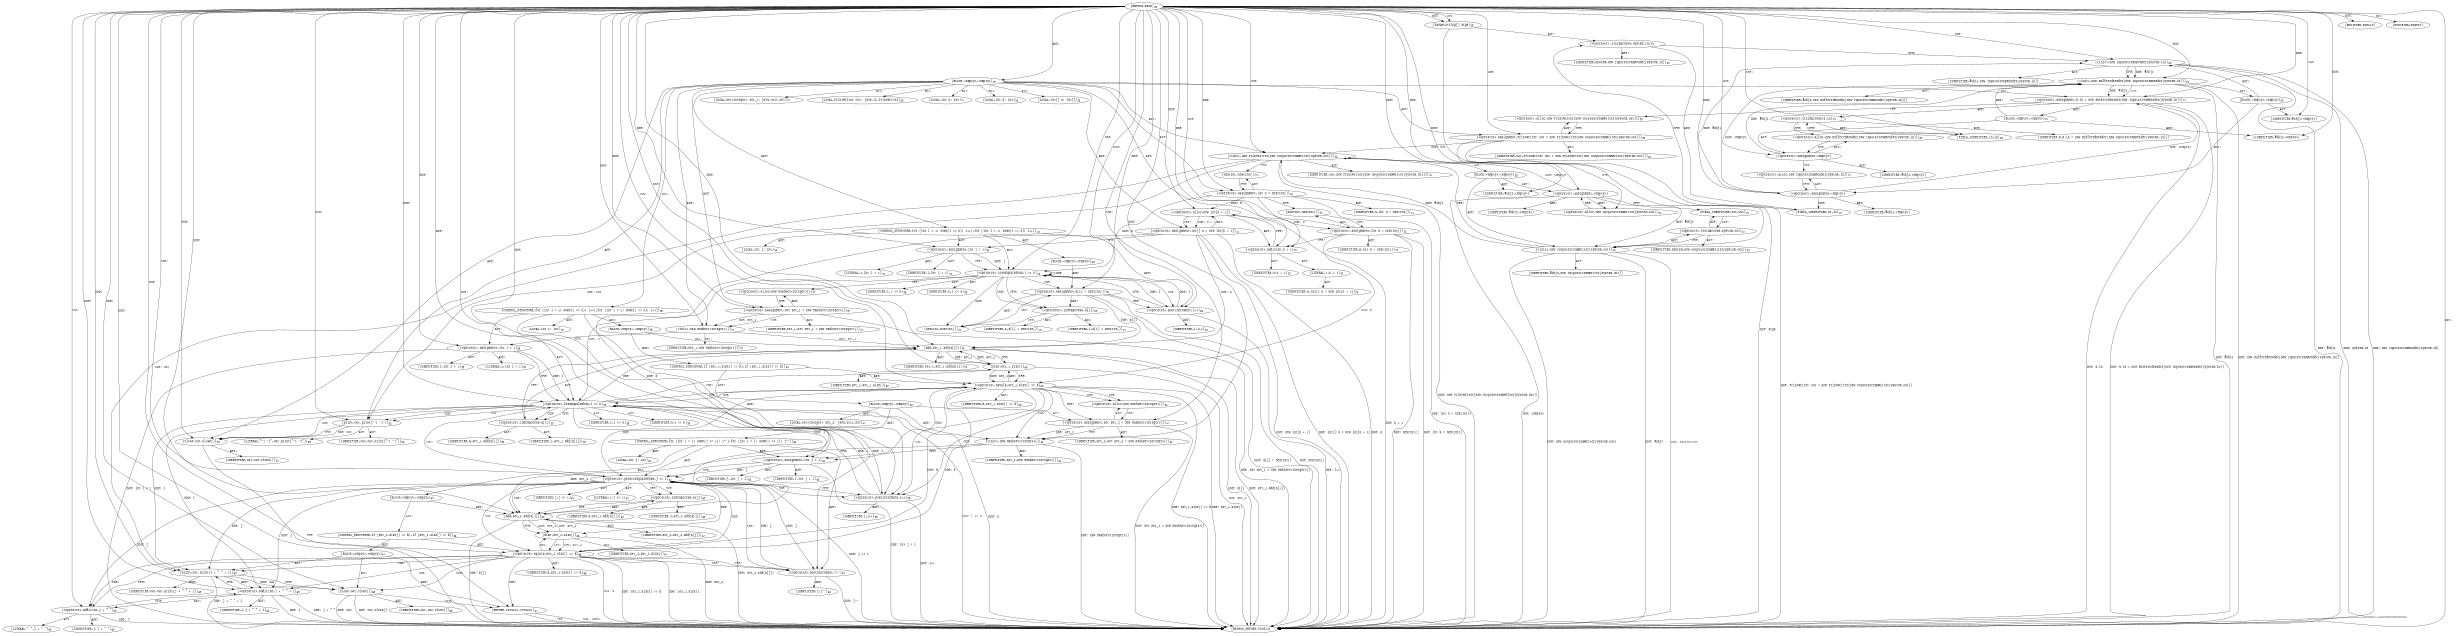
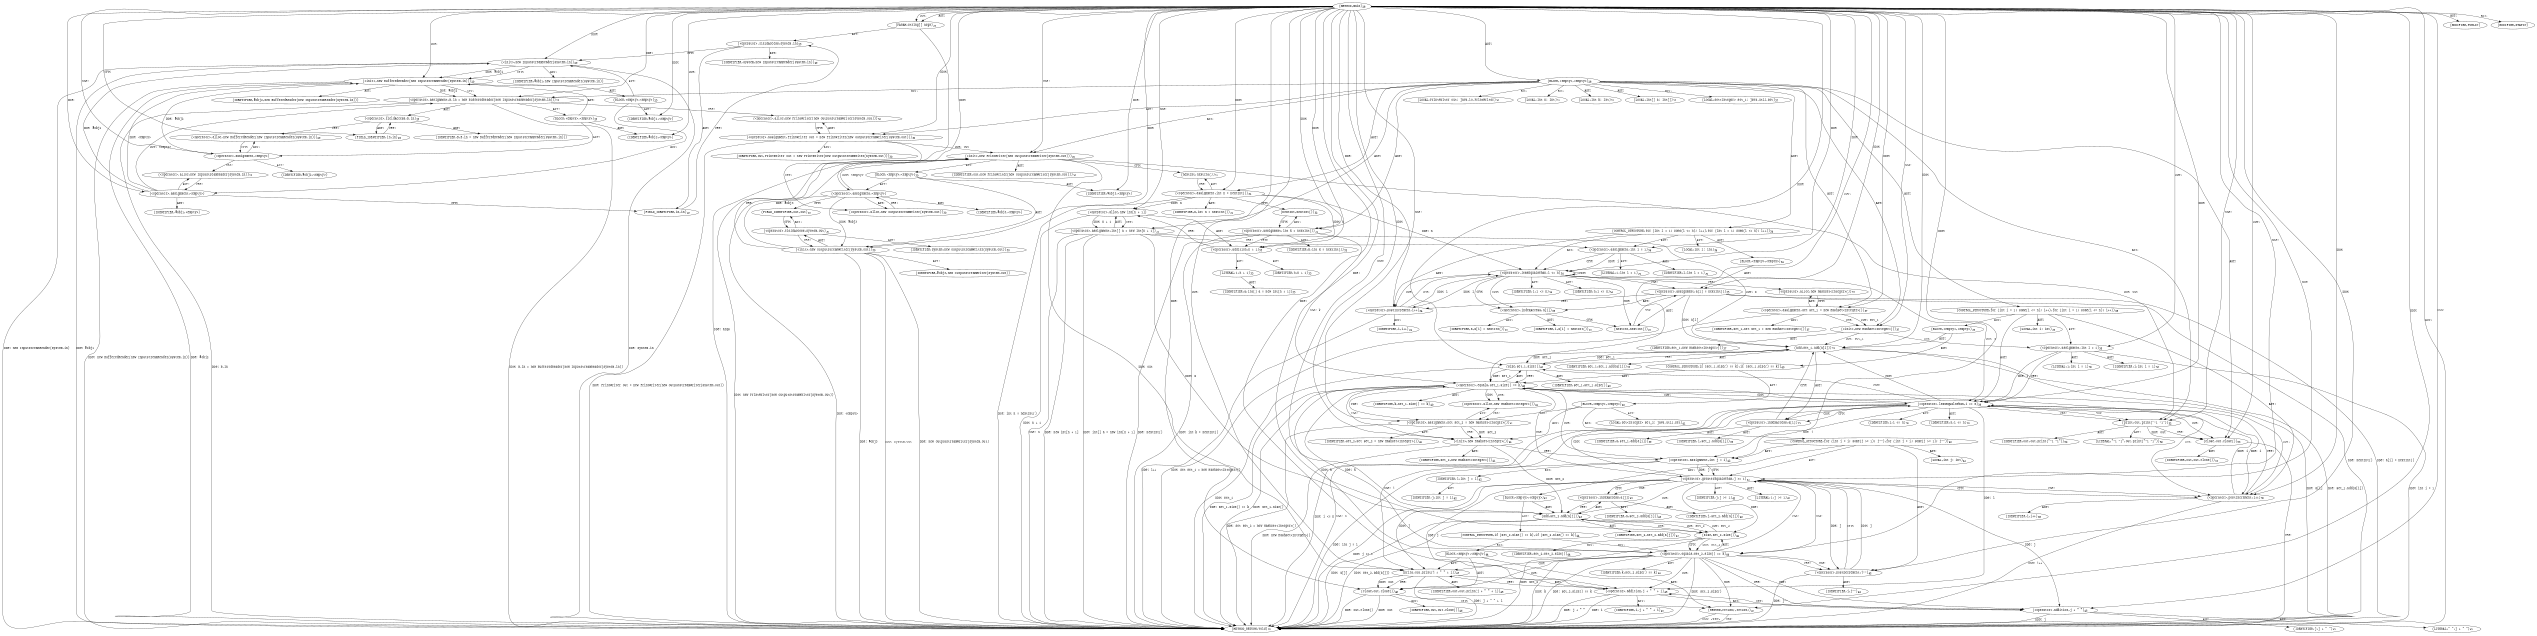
edge "(METHOD,main)" -> "(size,set_2.size())": added, label "DDG:"
edge "(<operator>.assignment,int j = i)" -> "(IDENTIFIER,j,int j = i)": now "(IDENTIFIER,i,int j = i)" -> "(IDENTIFIER,j,int j = i)"
